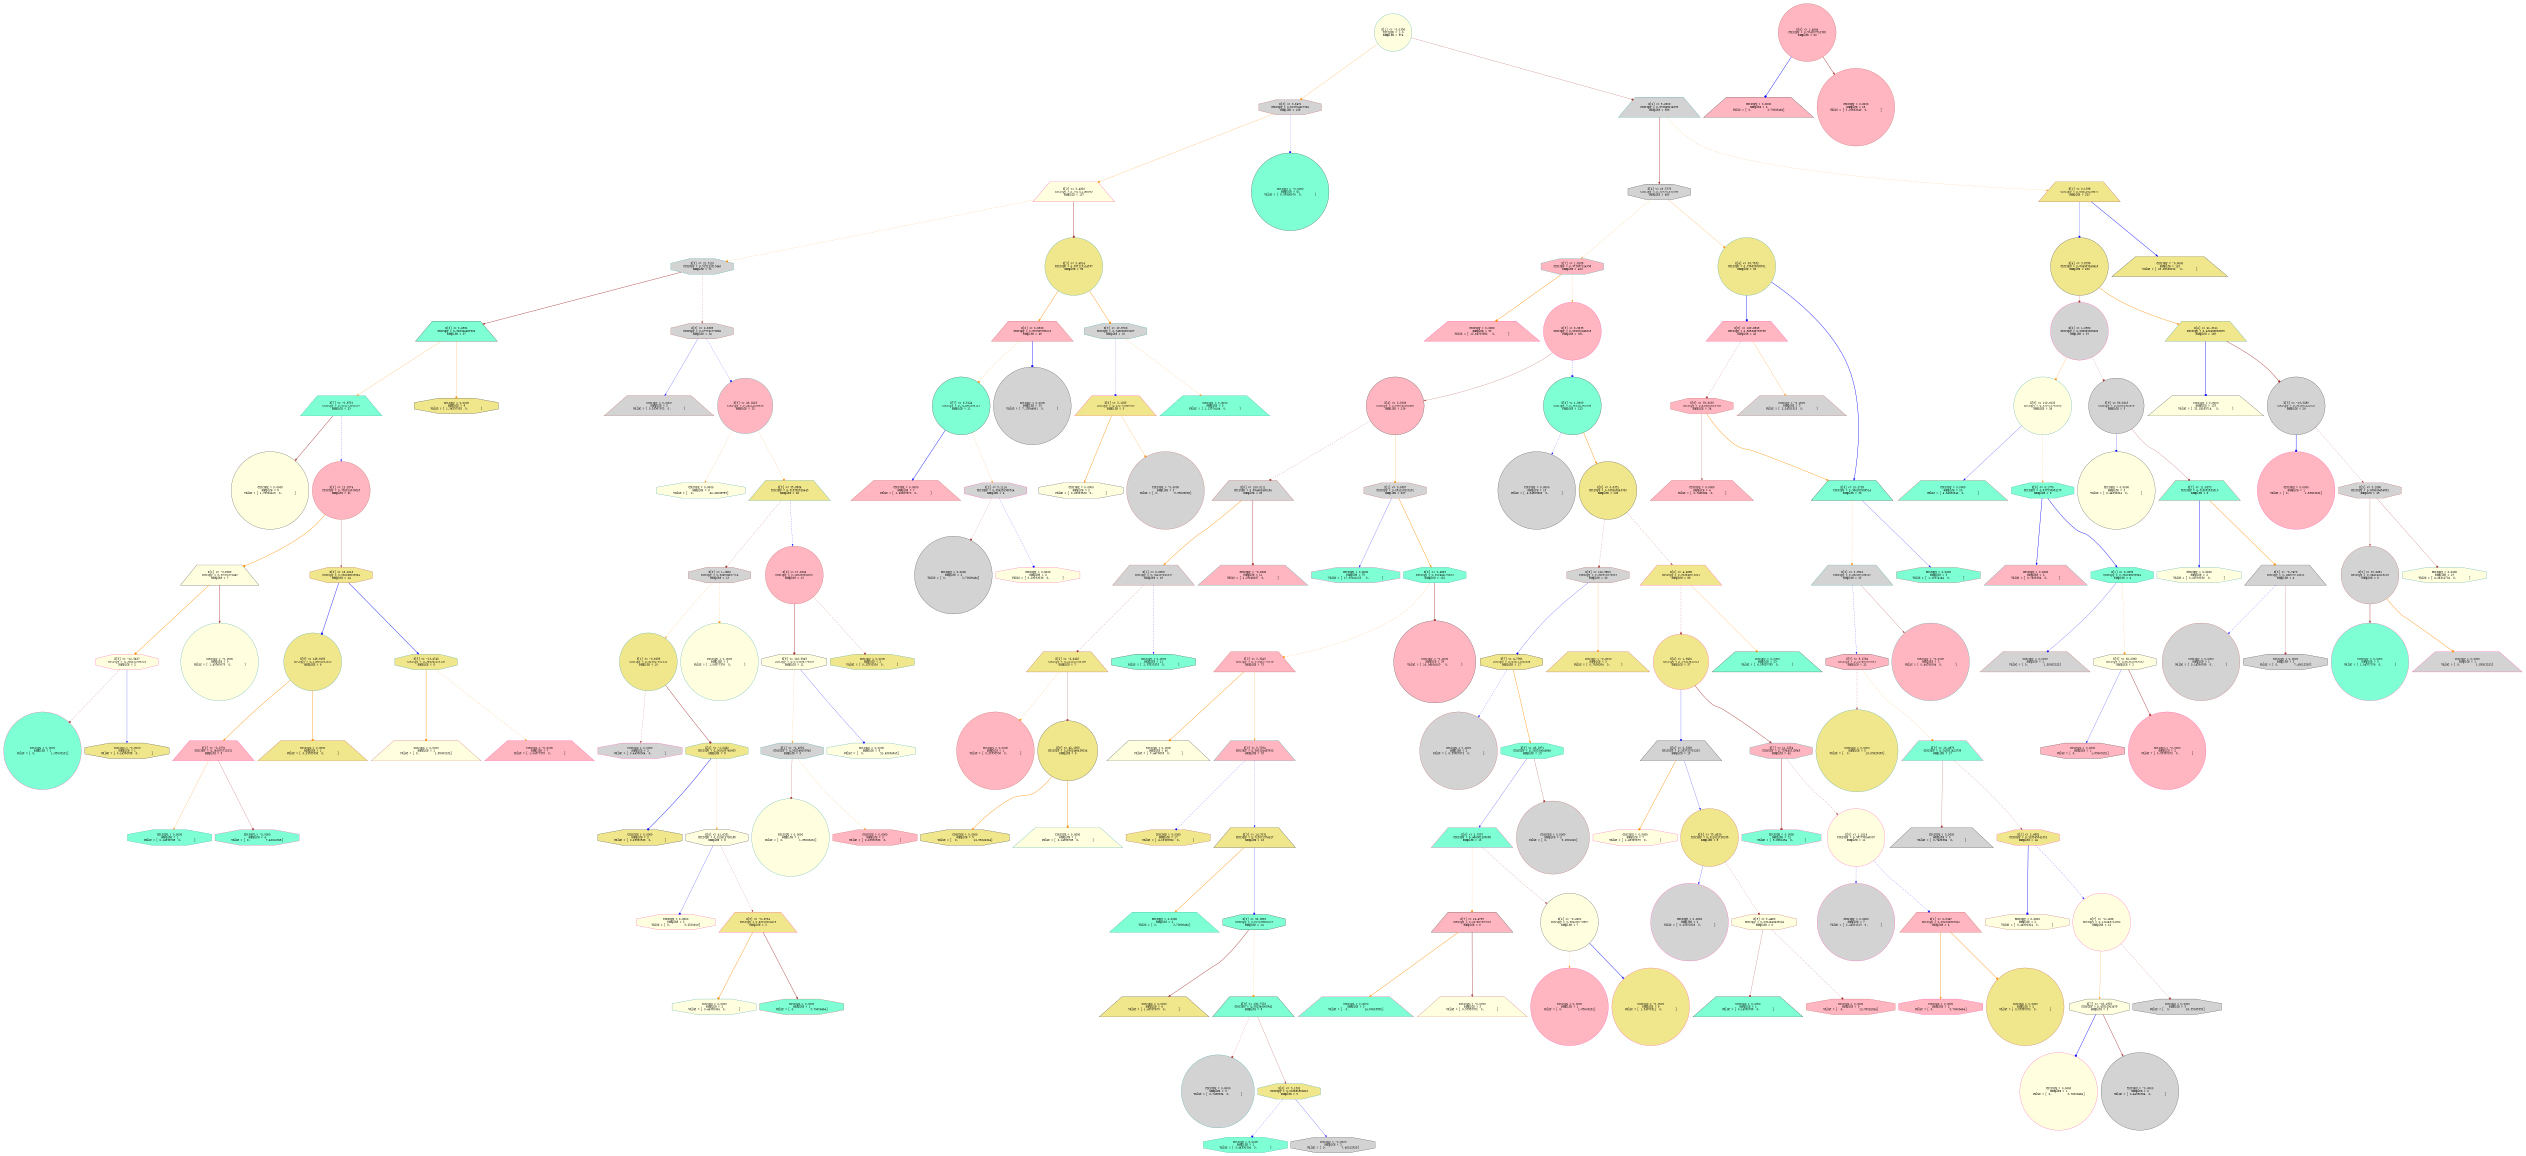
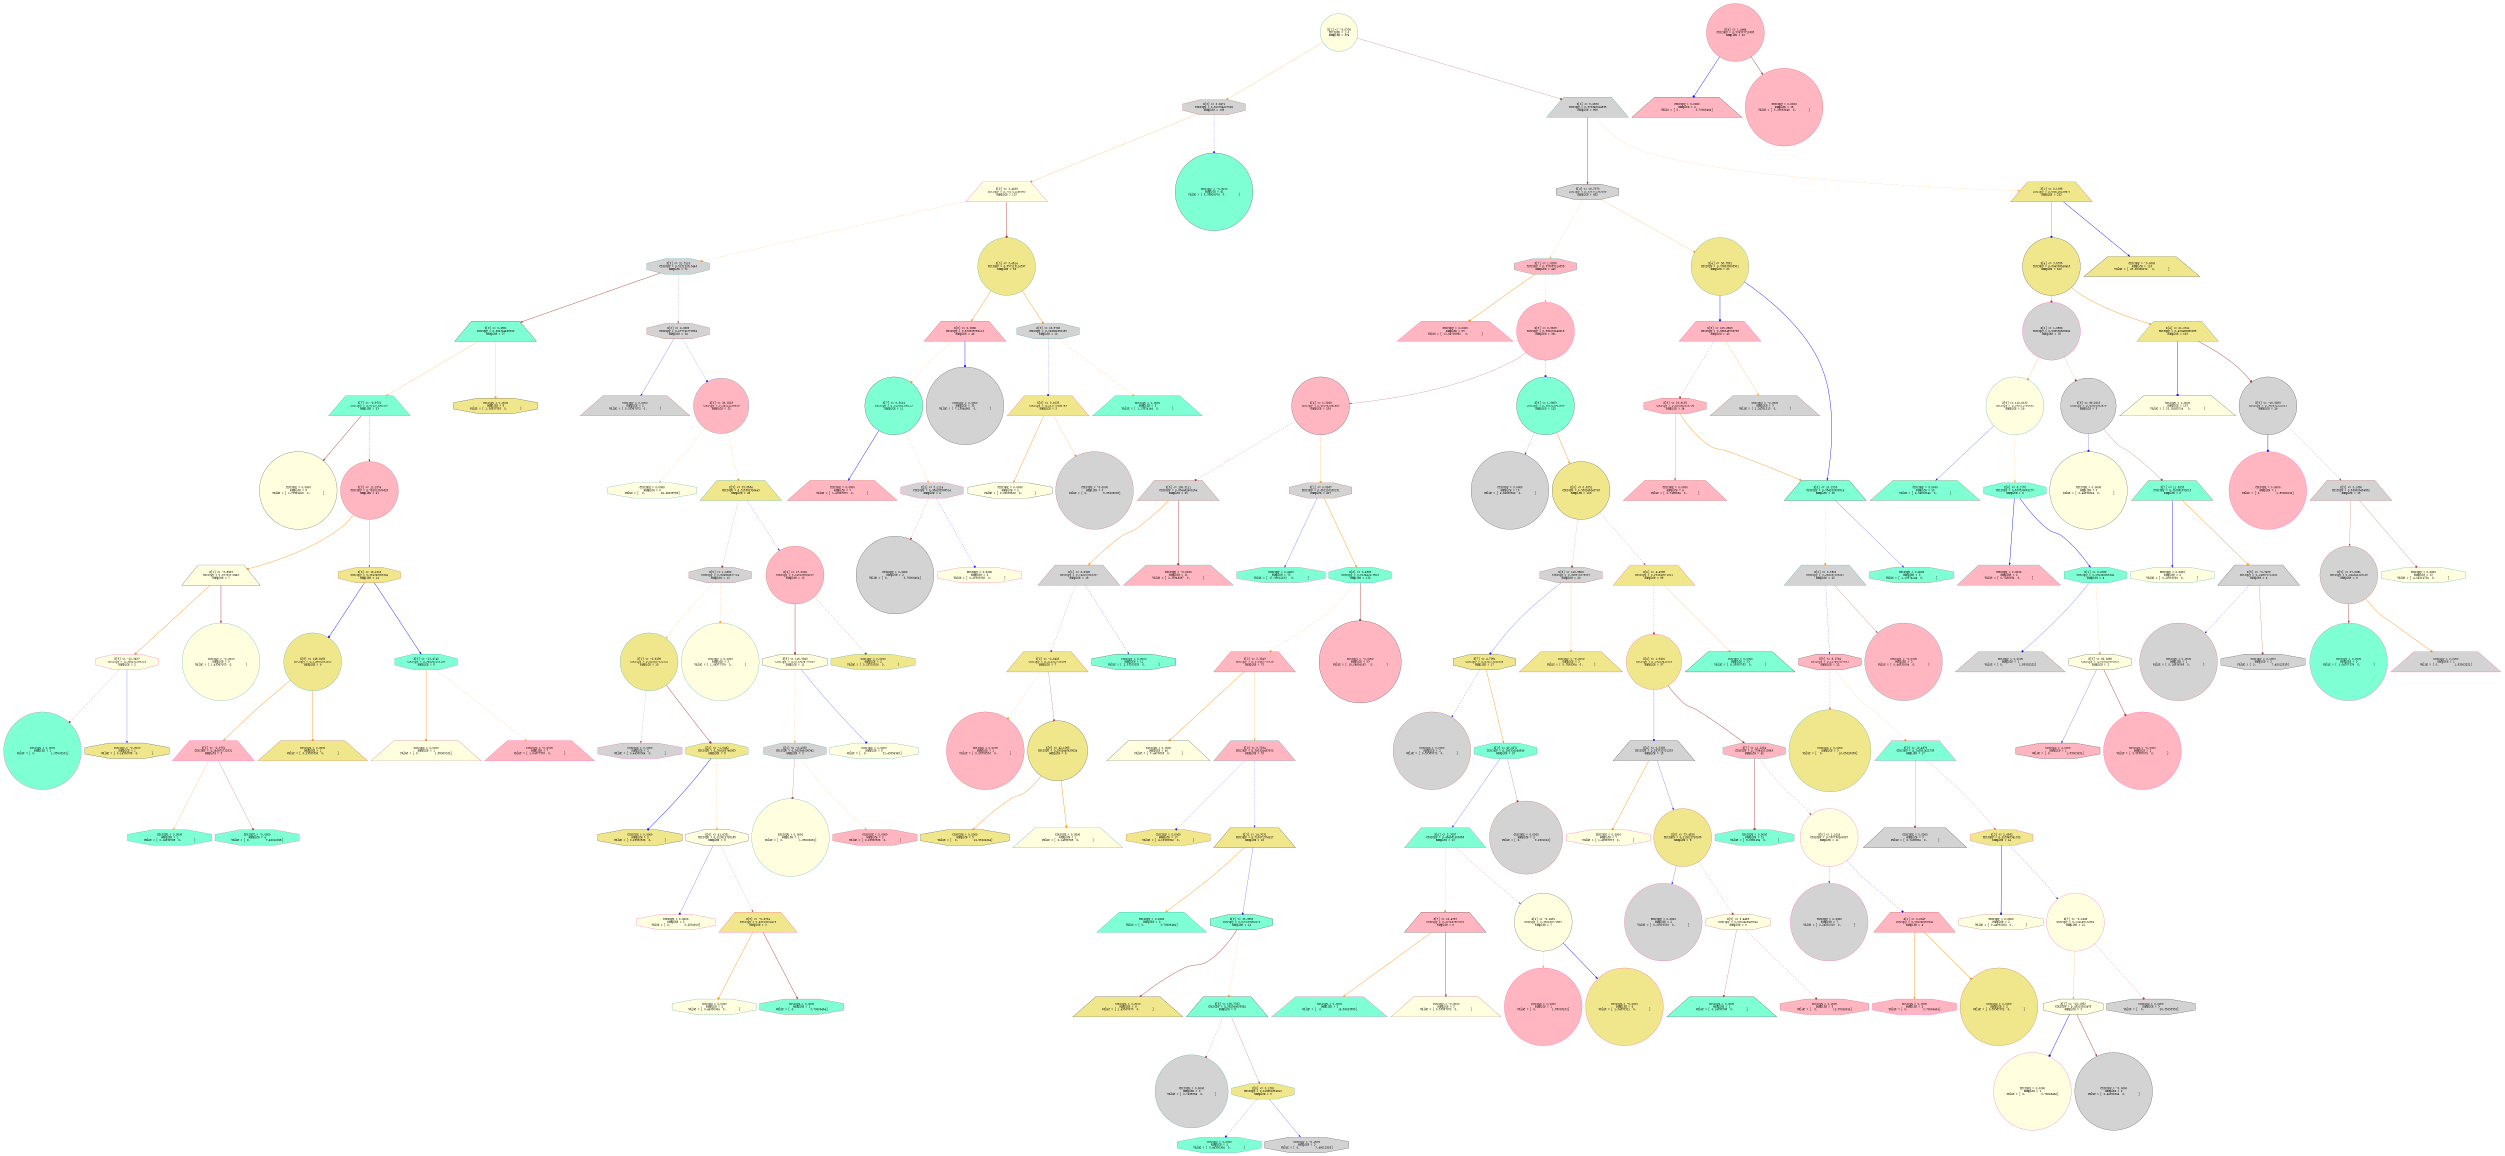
node "X[3] <= 3.1660 entropy = 0.836006494852 samples = 25": shape octagon -> trapezium
node "X[5] <= -13.4742 entropy = 0.944343218136 samples = 8": fillcolor khaki -> aquamarine
